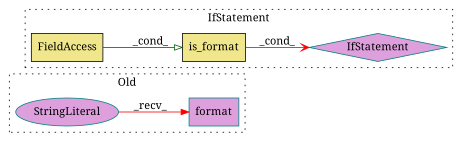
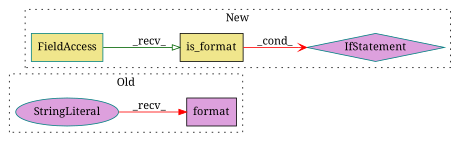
cluster "IfStatement": label "IfStatement" -> "New"
edge "FieldAccess" -> "is_format": label "_cond_" -> "_recv_"
node "FieldAccess": color black -> teal
node "format": color teal -> black
